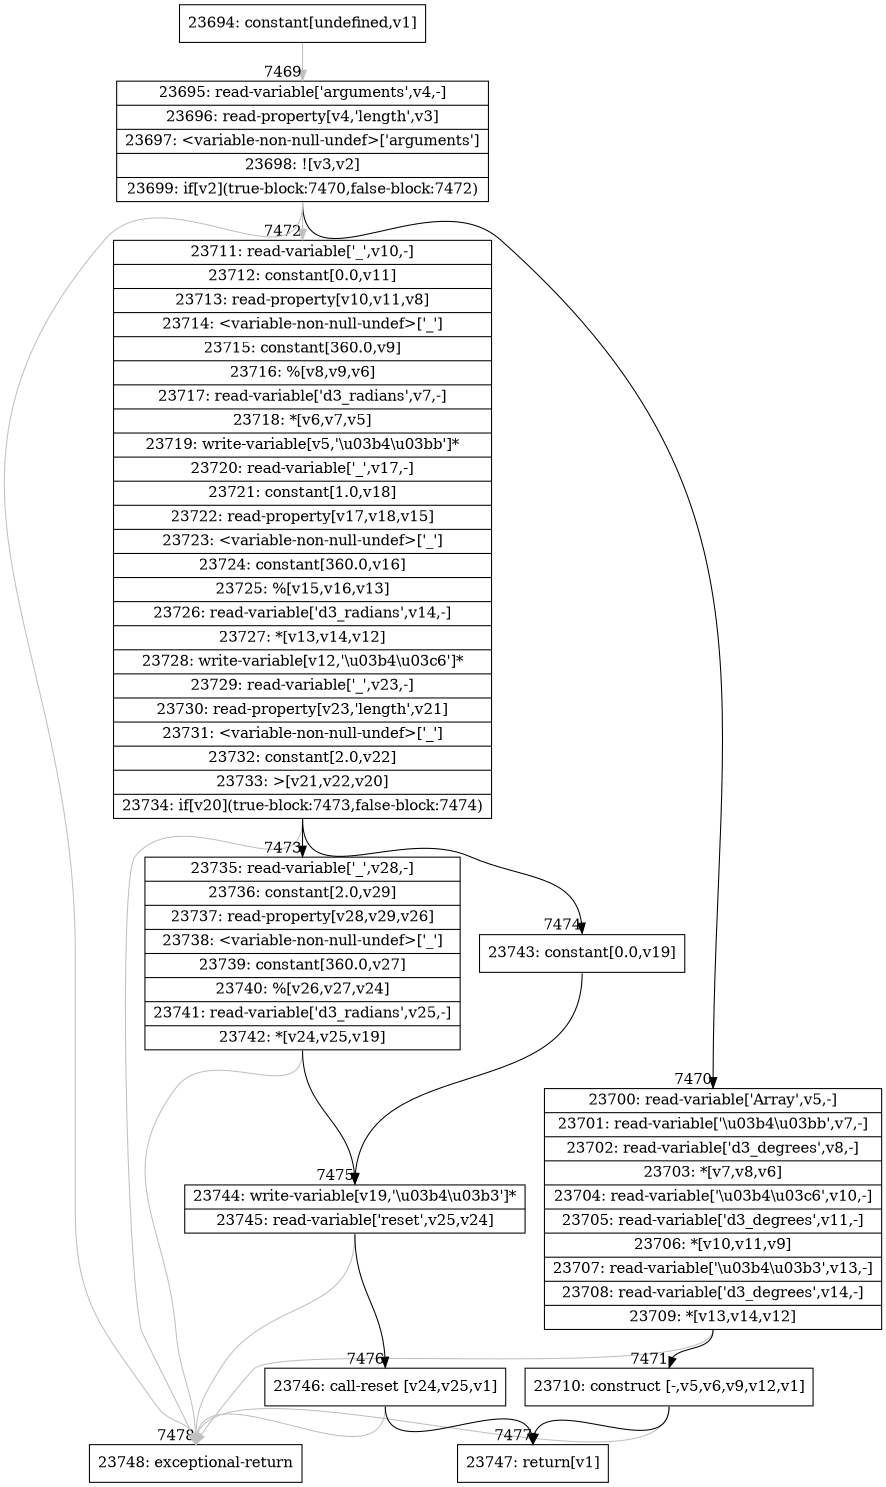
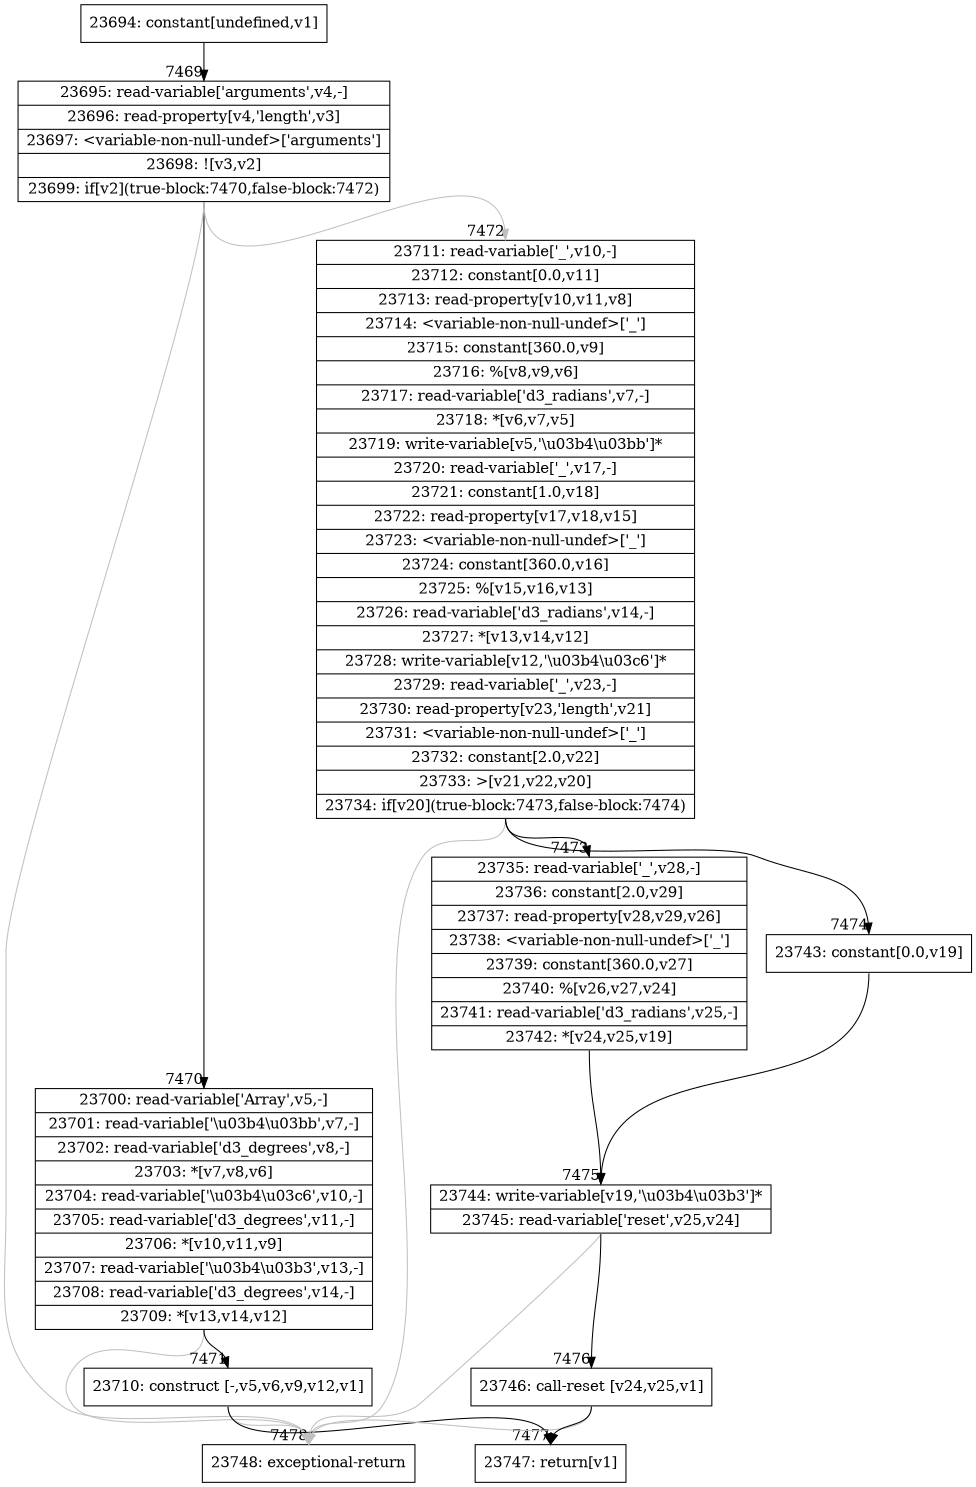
edge "23694: constant[undefined,v1]" -> "23695: read-variable['arguments',v4,-]": color gray -> black
edge "23735: read-variable['_',v28,-]" -> "23748: exceptional-return": removed
